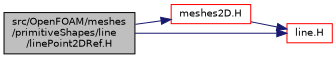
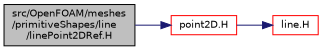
node "meshes2D.H": label "meshes2D.H" -> "point2D.H"
edge "src/OpenFOAM/meshes /primitiveShapes/line /linePoint2DRef.H" -> "line.H": removed
